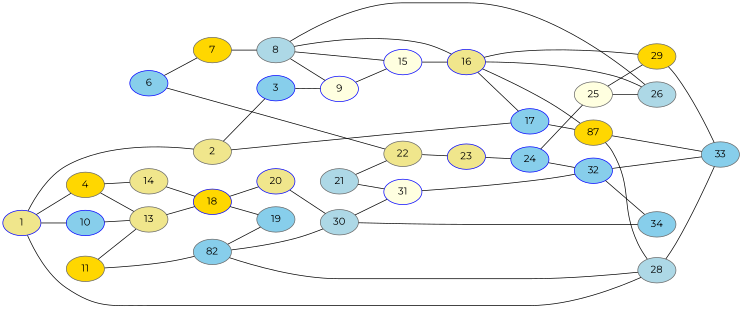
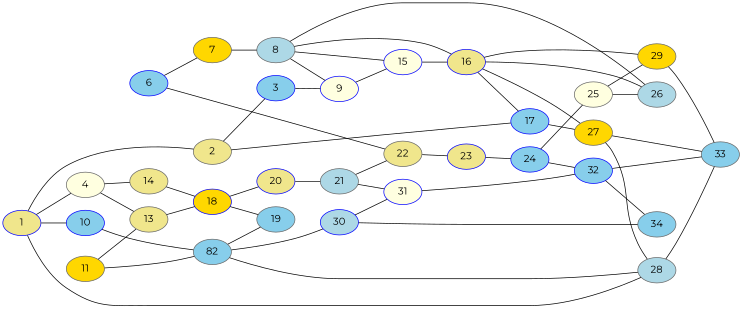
node "87": label "87" -> "27"
node "4": fillcolor gold -> lightyellow
edge "20" -- "30": now "20" -- "21"
edge "13" -- "10": now "82" -- "10"
node "30": color gray40 -> blue
